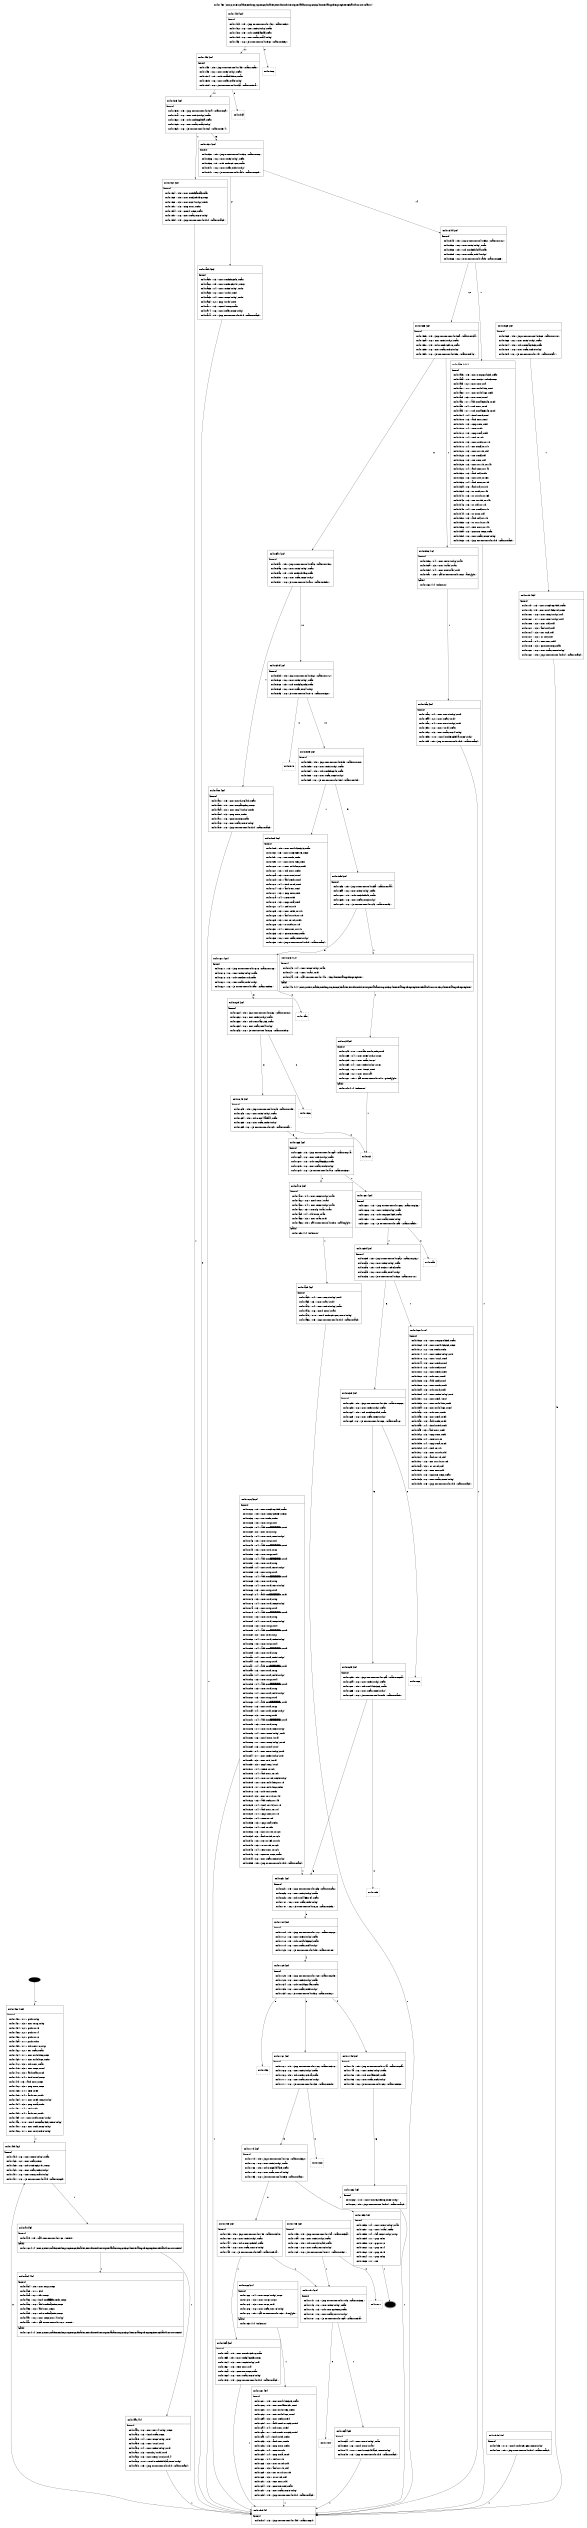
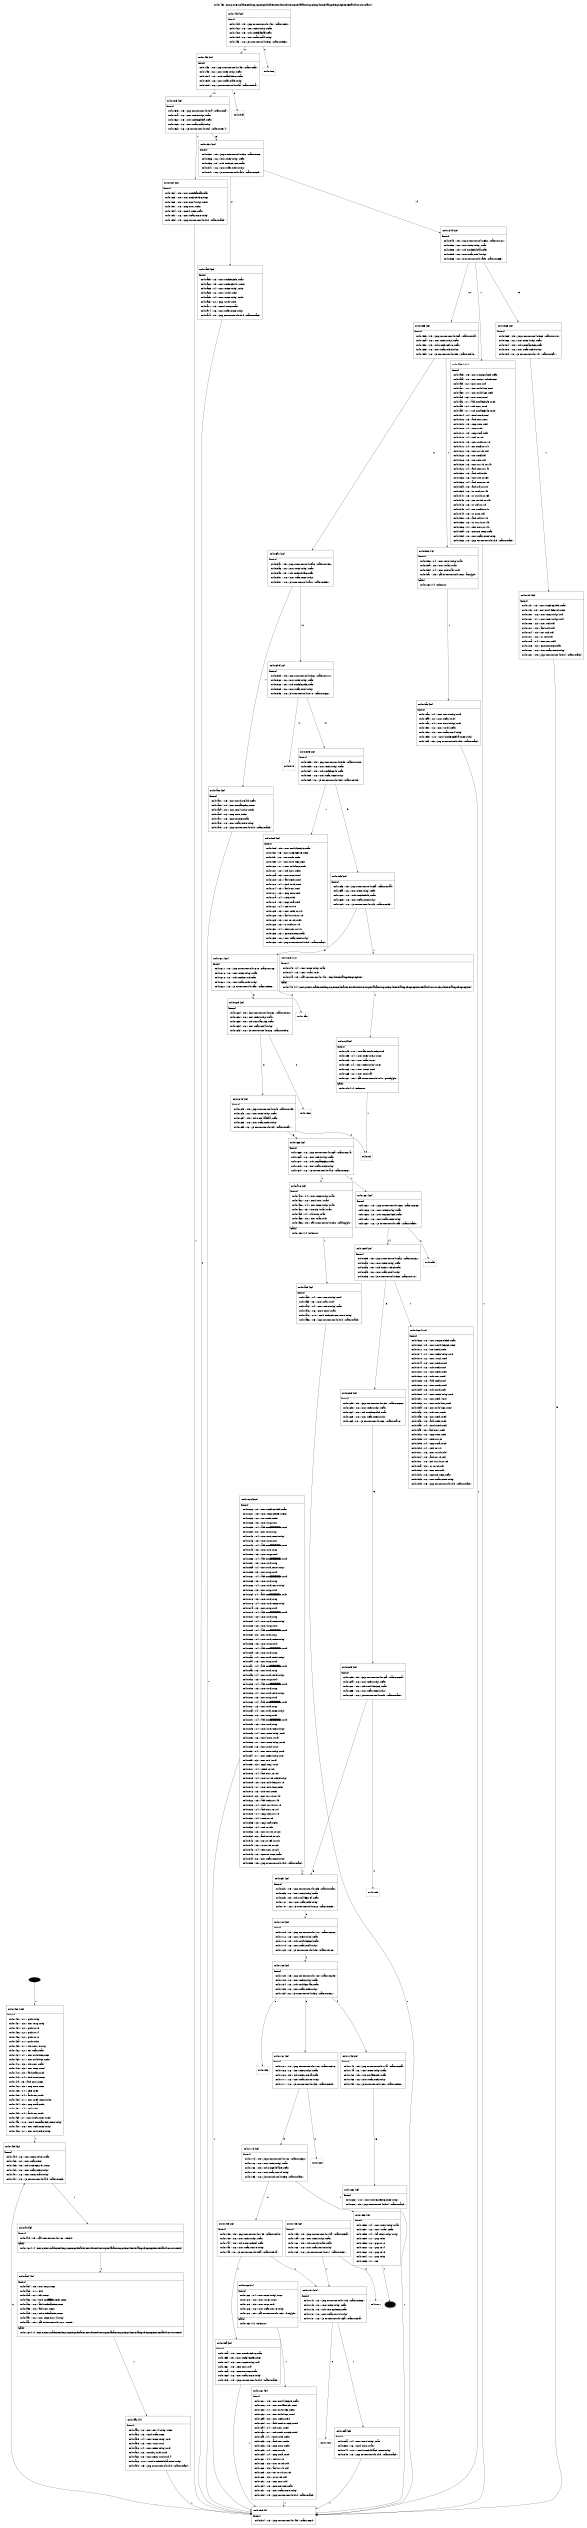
edge "0x40154d [28]" -> "0x401569 [28]": added, label "13"
edge "0x401681 [28]" -> "0x40169d [28]": label " 7" -> " 14"
node "0x401e66": removed
edge "0x401a7f [5]" -> "0x401aac [41]": now "0x401a84 [40]" -> "0x401aac [41]"
node "0x401bde [15]": removed
